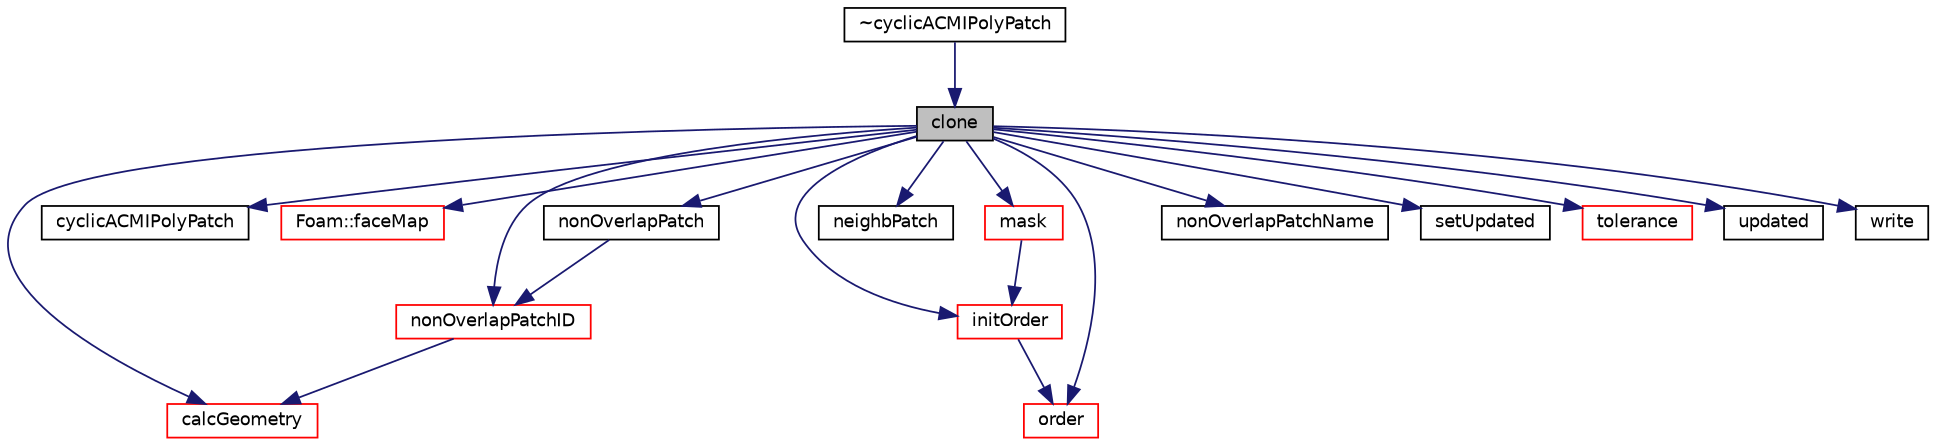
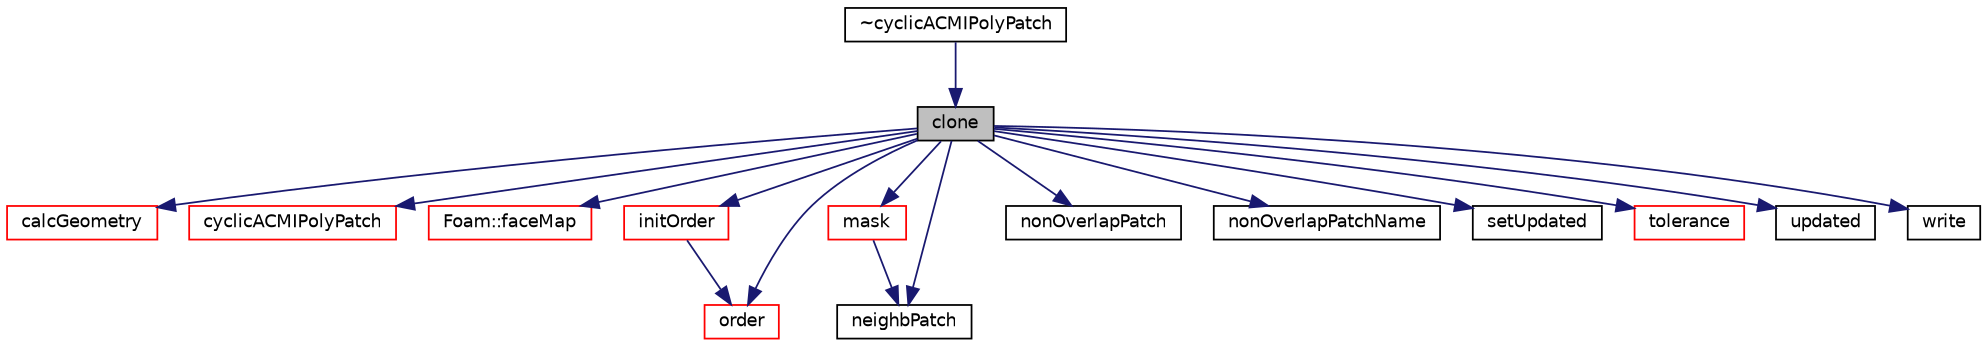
node "cyclicACMIPolyPatch": color black -> red
edge "mask" -> "initOrder": now "mask" -> "neighbPatch"
node "nonOverlapPatchID": removed
